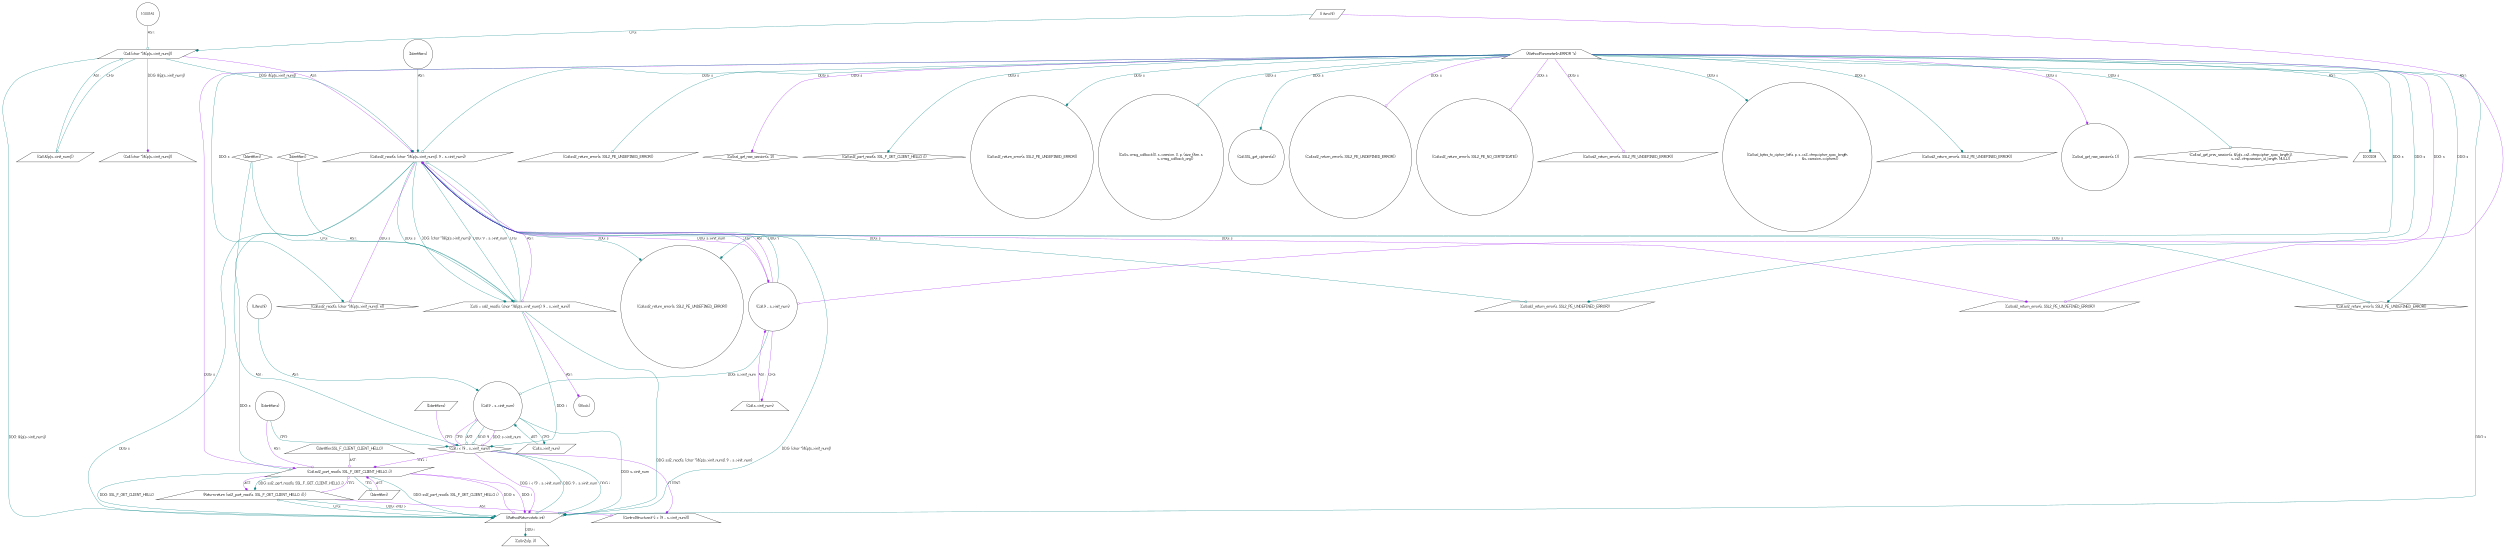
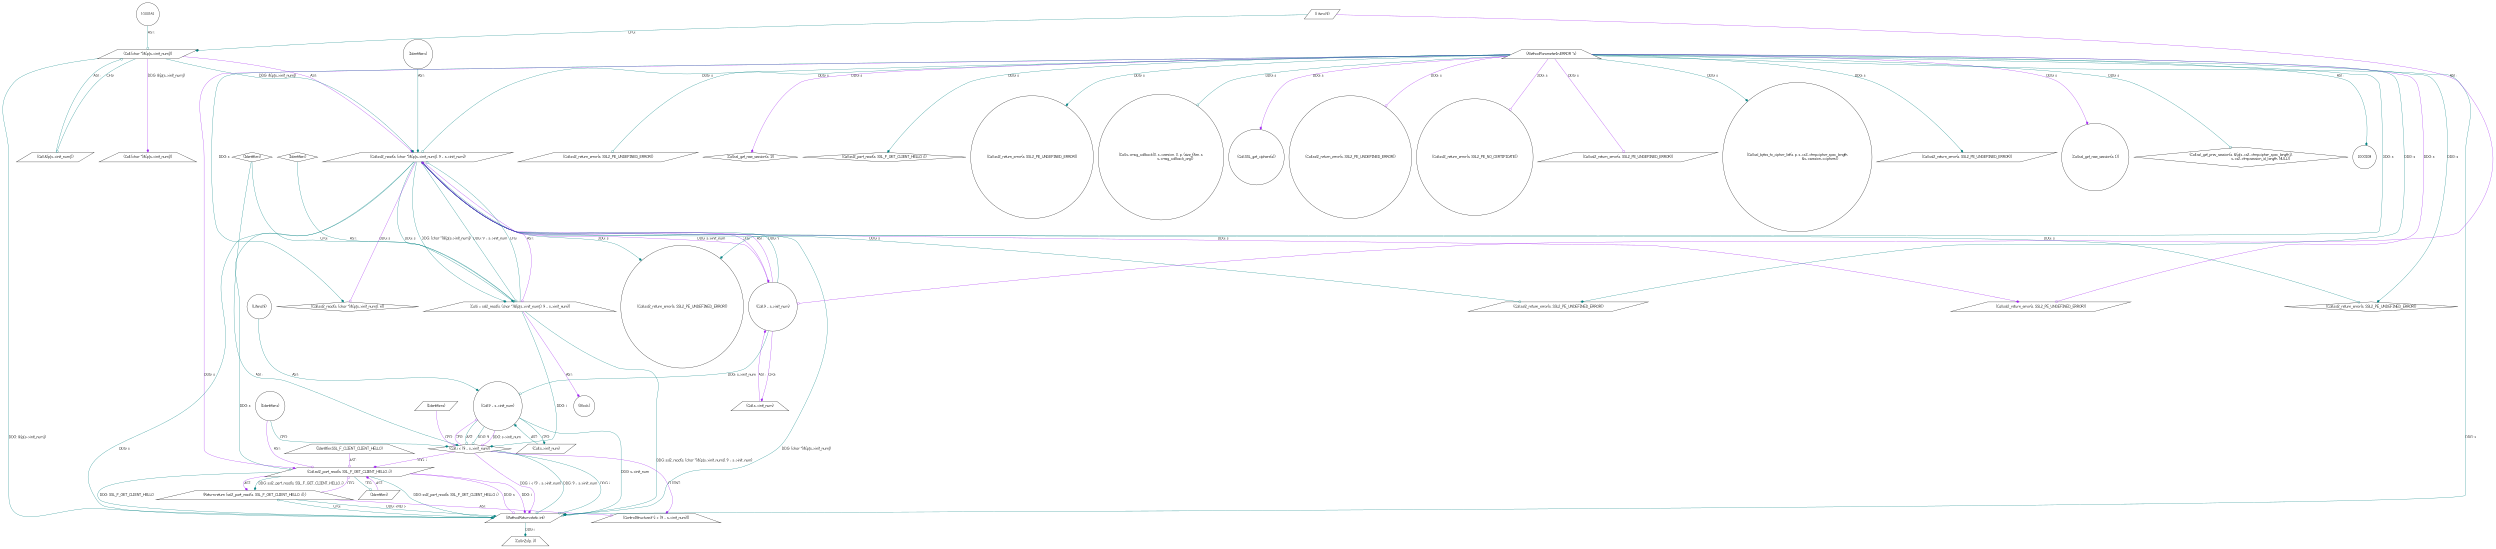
edge "(MethodParameterIn,ERROR *s)" -> "(Call,SSL_get_ciphers(s))": color teal -> purple
node "1000108": shape trapezium -> circle
